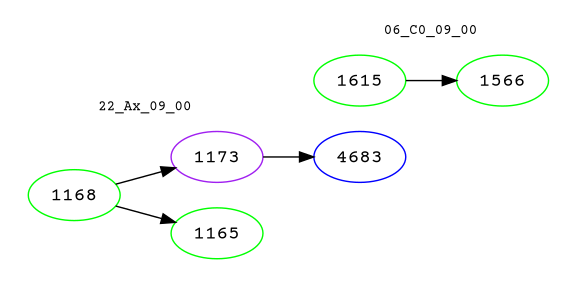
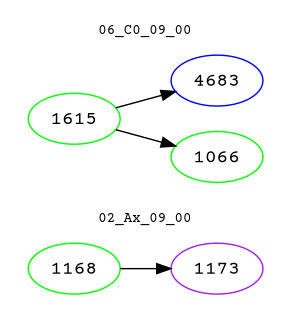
node "1566": label "1566" -> "1066"
cluster "22_Ax_09_00": label "22_Ax_09_00" -> "02_Ax_09_00"
edge "1173" -> "4683": now "1615" -> "4683"
node "1165": removed
